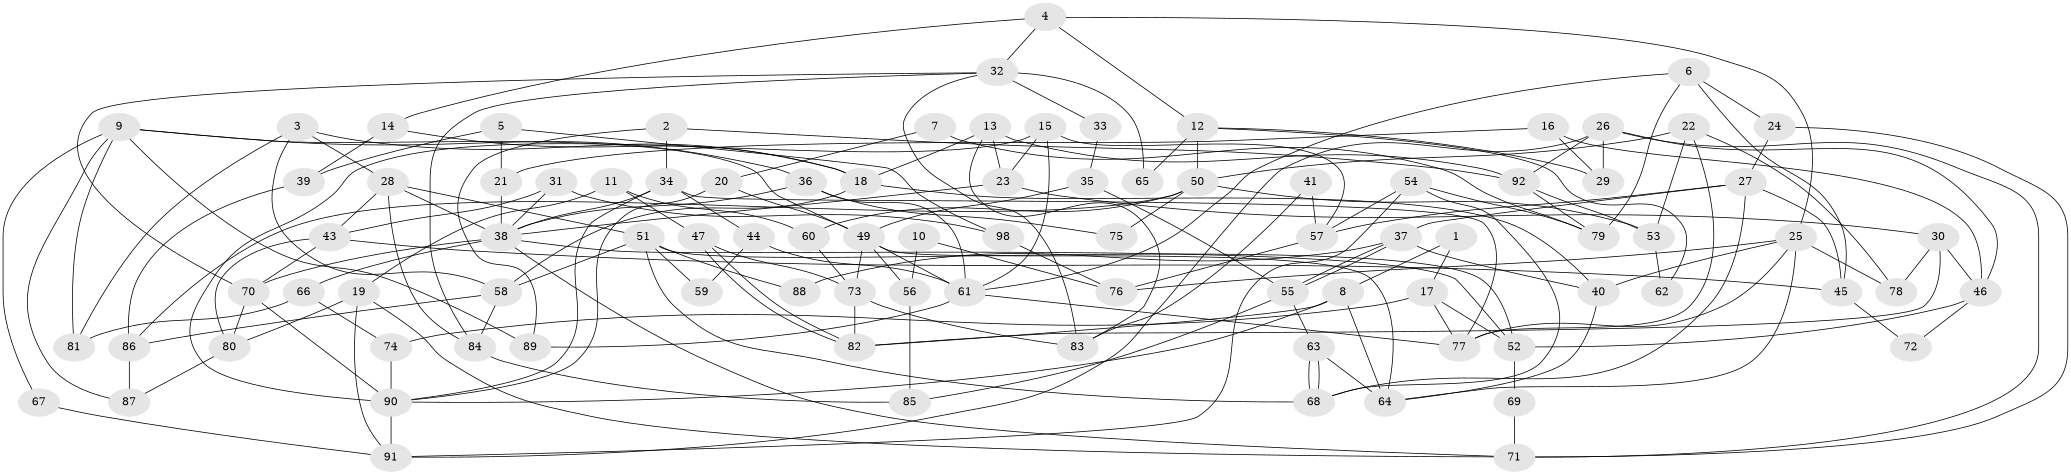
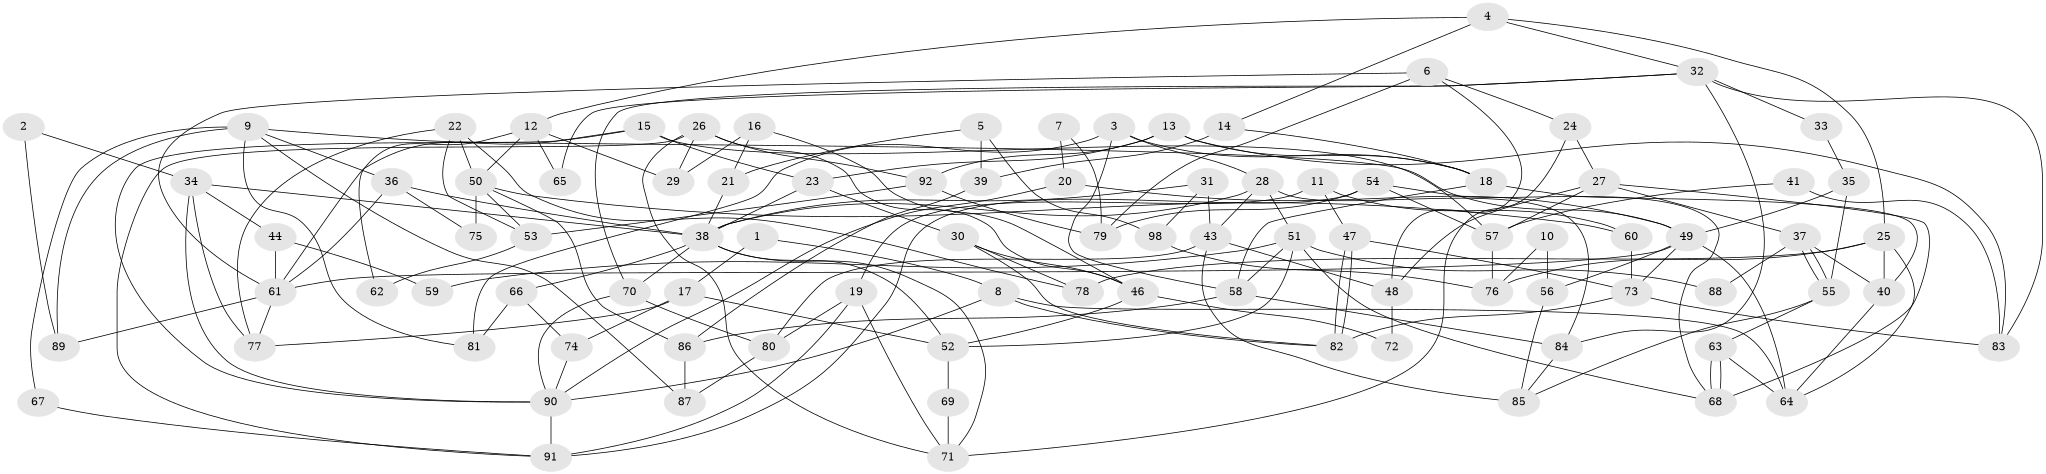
edge "2" -- "92": removed
edge "43" -- "70": now "43" -- "85"
node "45": label "45" -> "48"
edge "25" -- "77": removed
